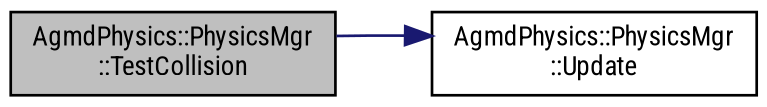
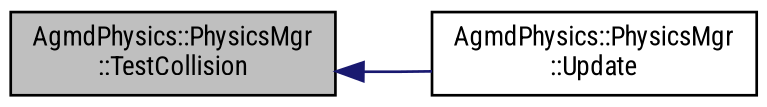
edge "AgmdPhysics::PhysicsMgr ::TestCollision" -> "AgmdPhysics::PhysicsMgr ::Update": reversed
